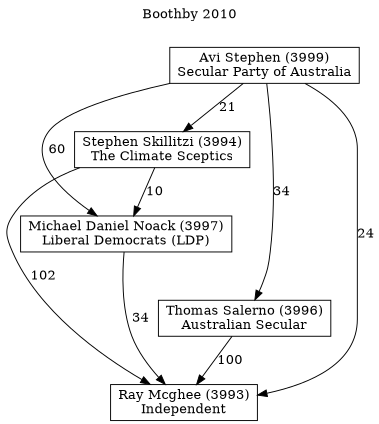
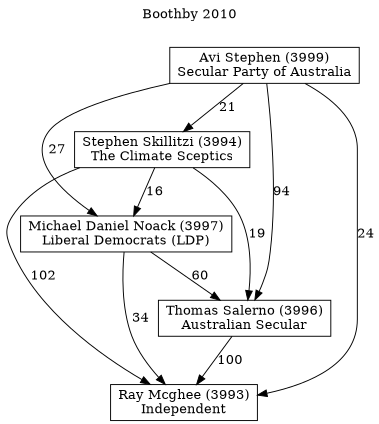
edge "Avi Stephen (3999) Secular Party of Australia" -> "Michael Daniel Noack (3997) Liberal Democrats (LDP)": label "60" -> "27"
edge "Stephen Skillitzi (3994) The Climate Sceptics" -> "Michael Daniel Noack (3997) Liberal Democrats (LDP)": label "10" -> "16"
edge "Avi Stephen (3999) Secular Party of Australia" -> "Thomas Salerno (3996) Australian Secular": label "34" -> "94"
edge "Stephen Skillitzi (3994) The Climate Sceptics" -> "Thomas Salerno (3996) Australian Secular": added, label "19"
edge "Michael Daniel Noack (3997) Liberal Democrats (LDP)" -> "Thomas Salerno (3996) Australian Secular": added, label "60"
